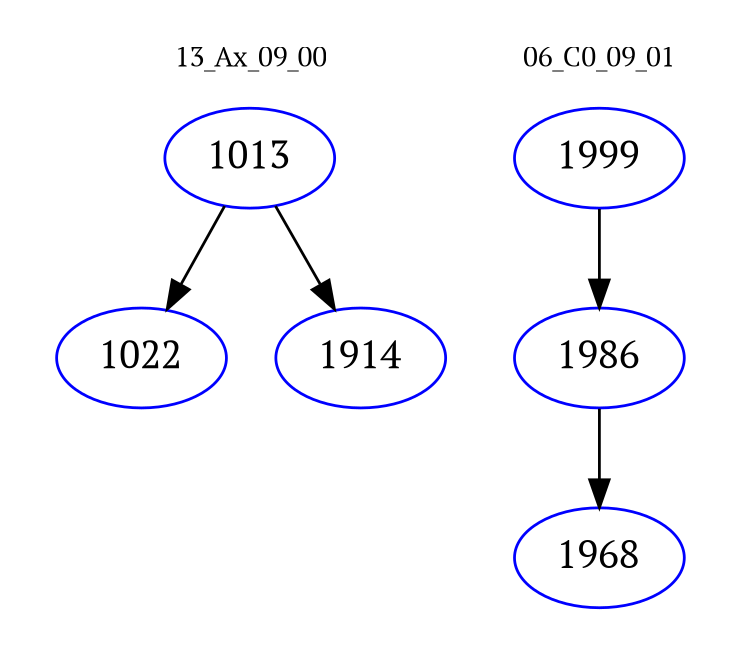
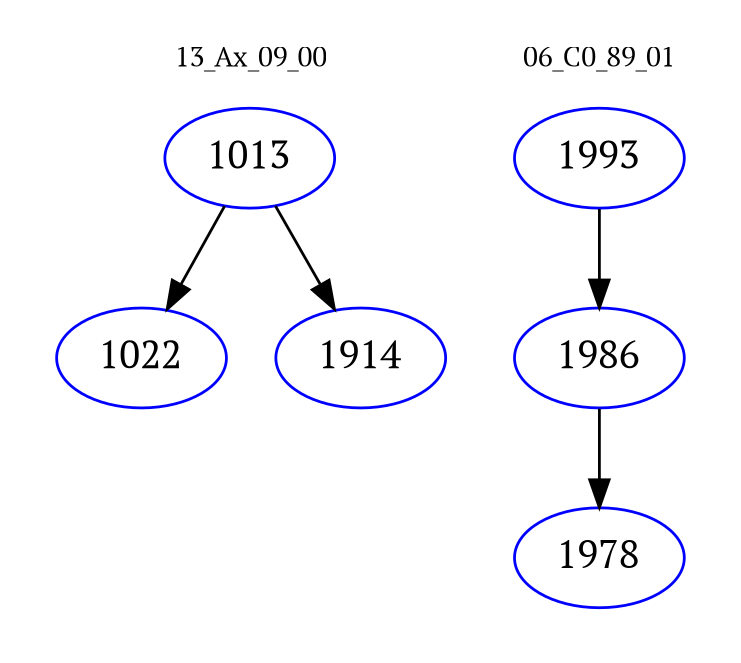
cluster "06_C0_09_01": label "06_C0_09_01" -> "06_C0_89_01"
node "1999": label "1999" -> "1993"
node "1968": label "1968" -> "1978"
